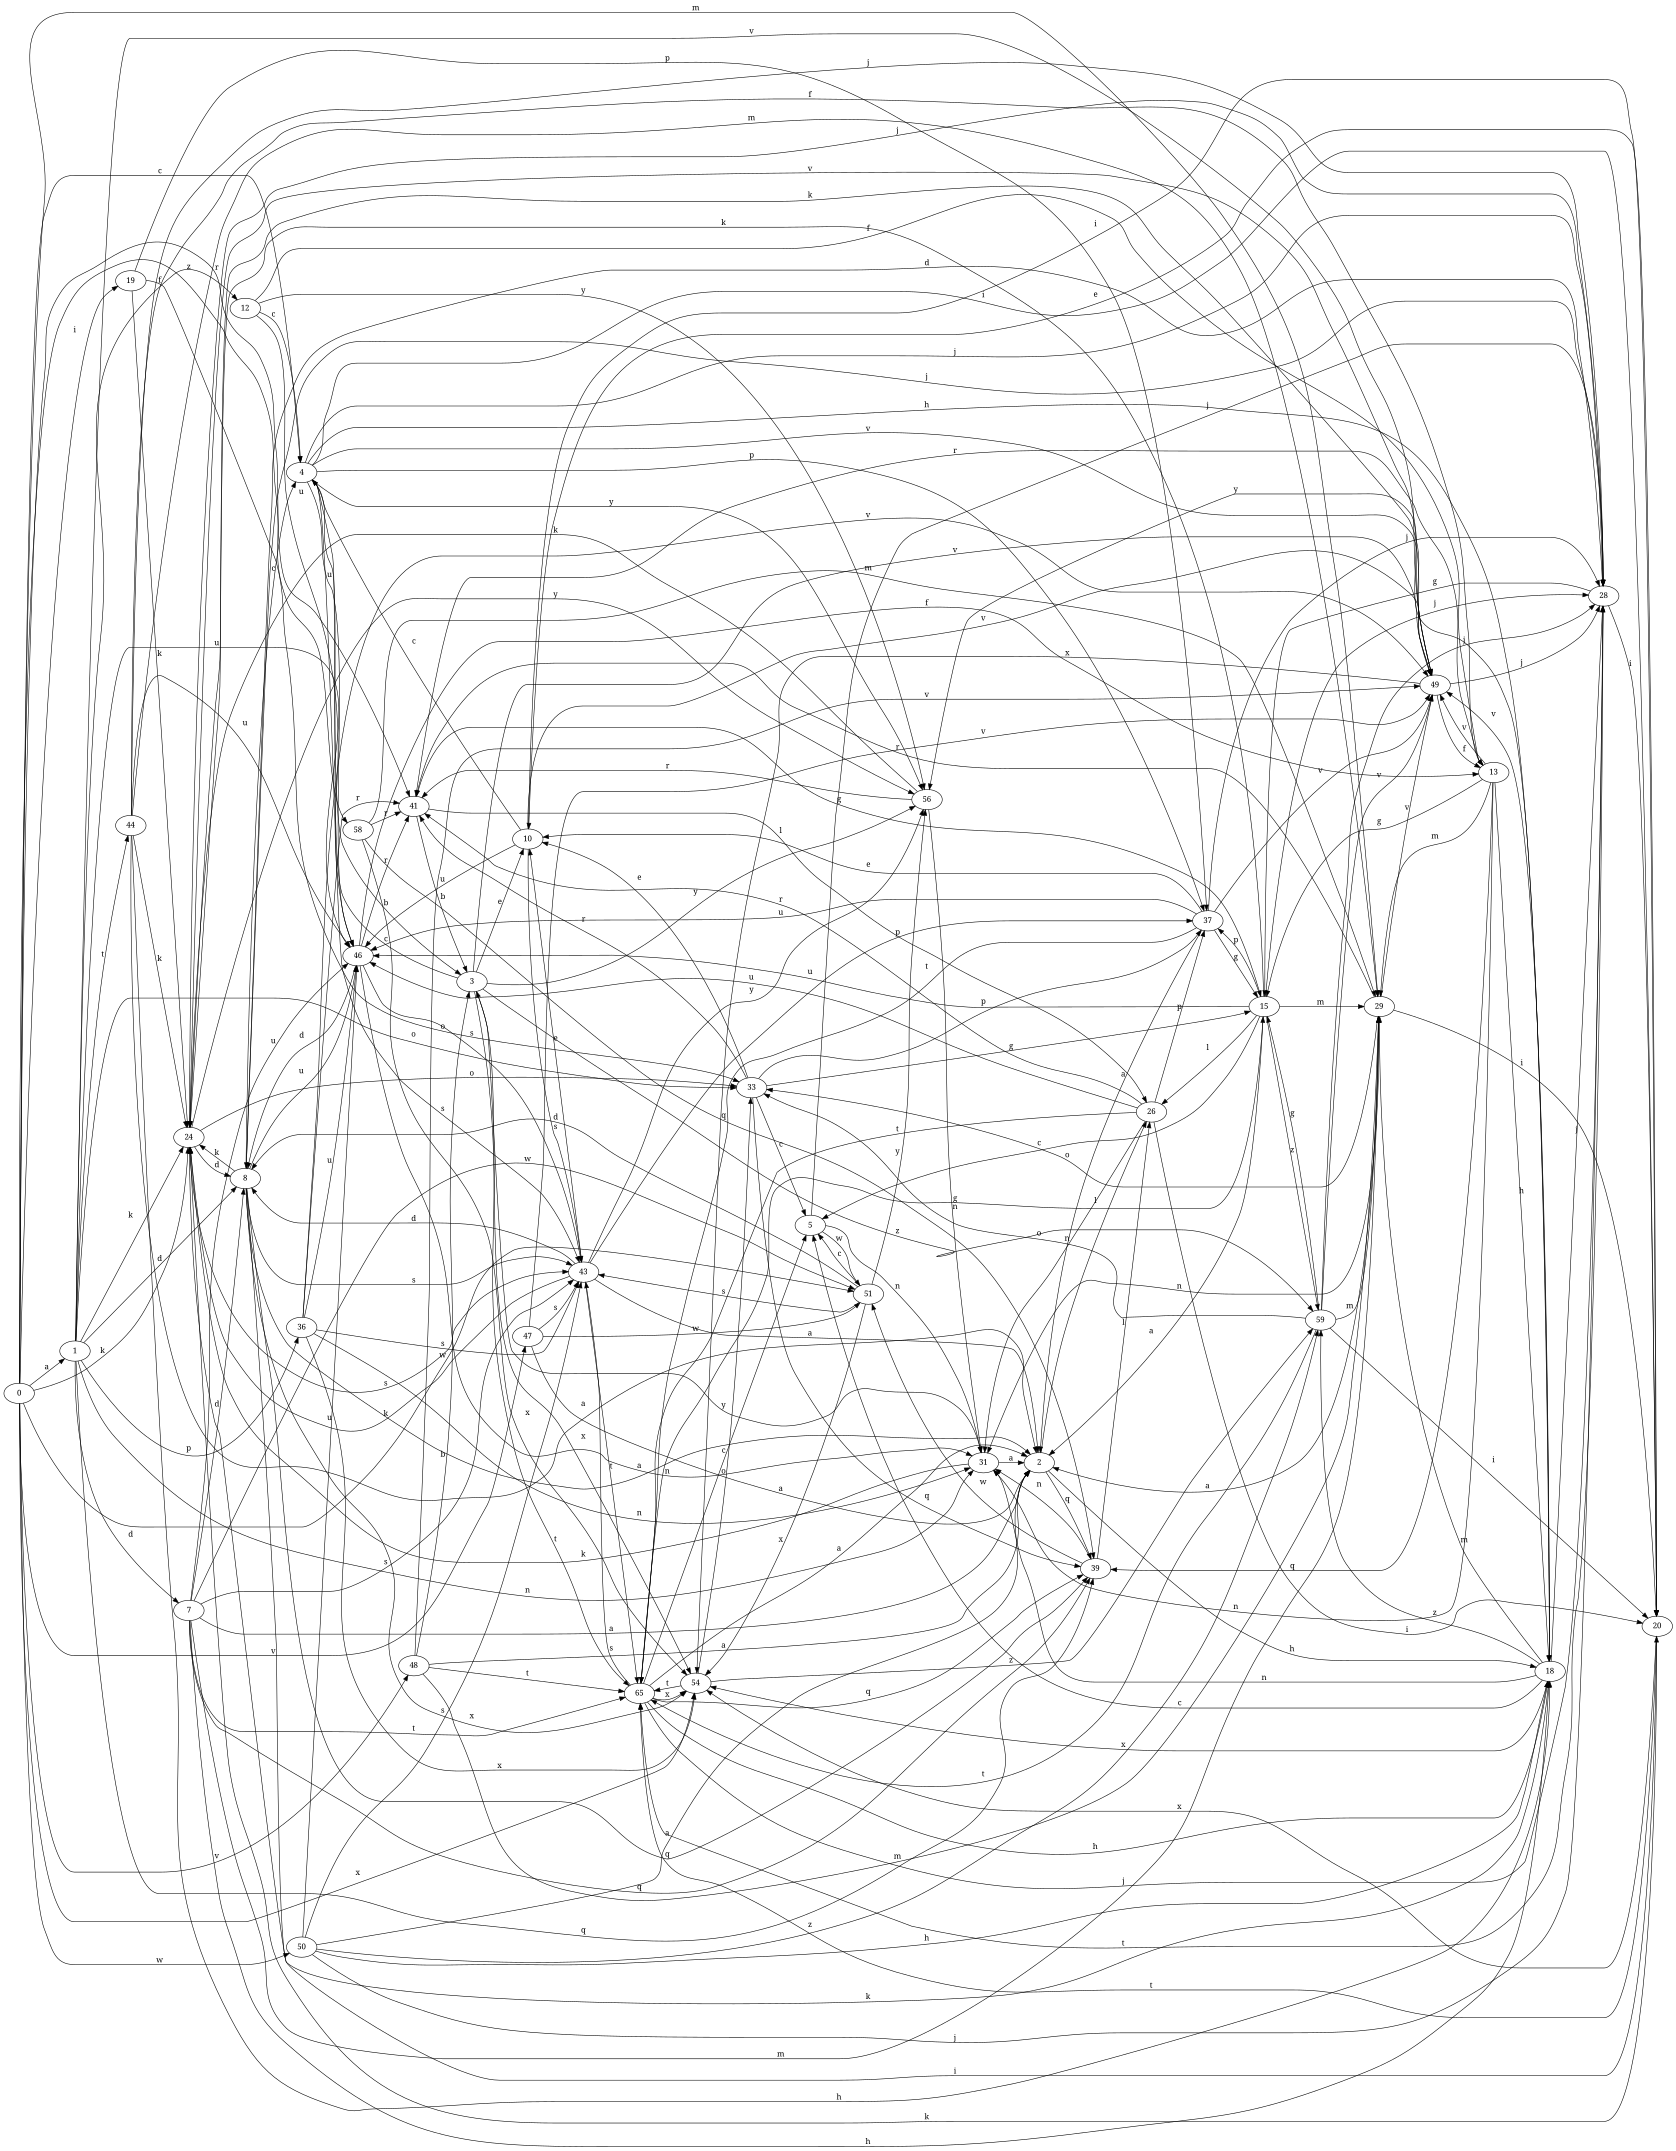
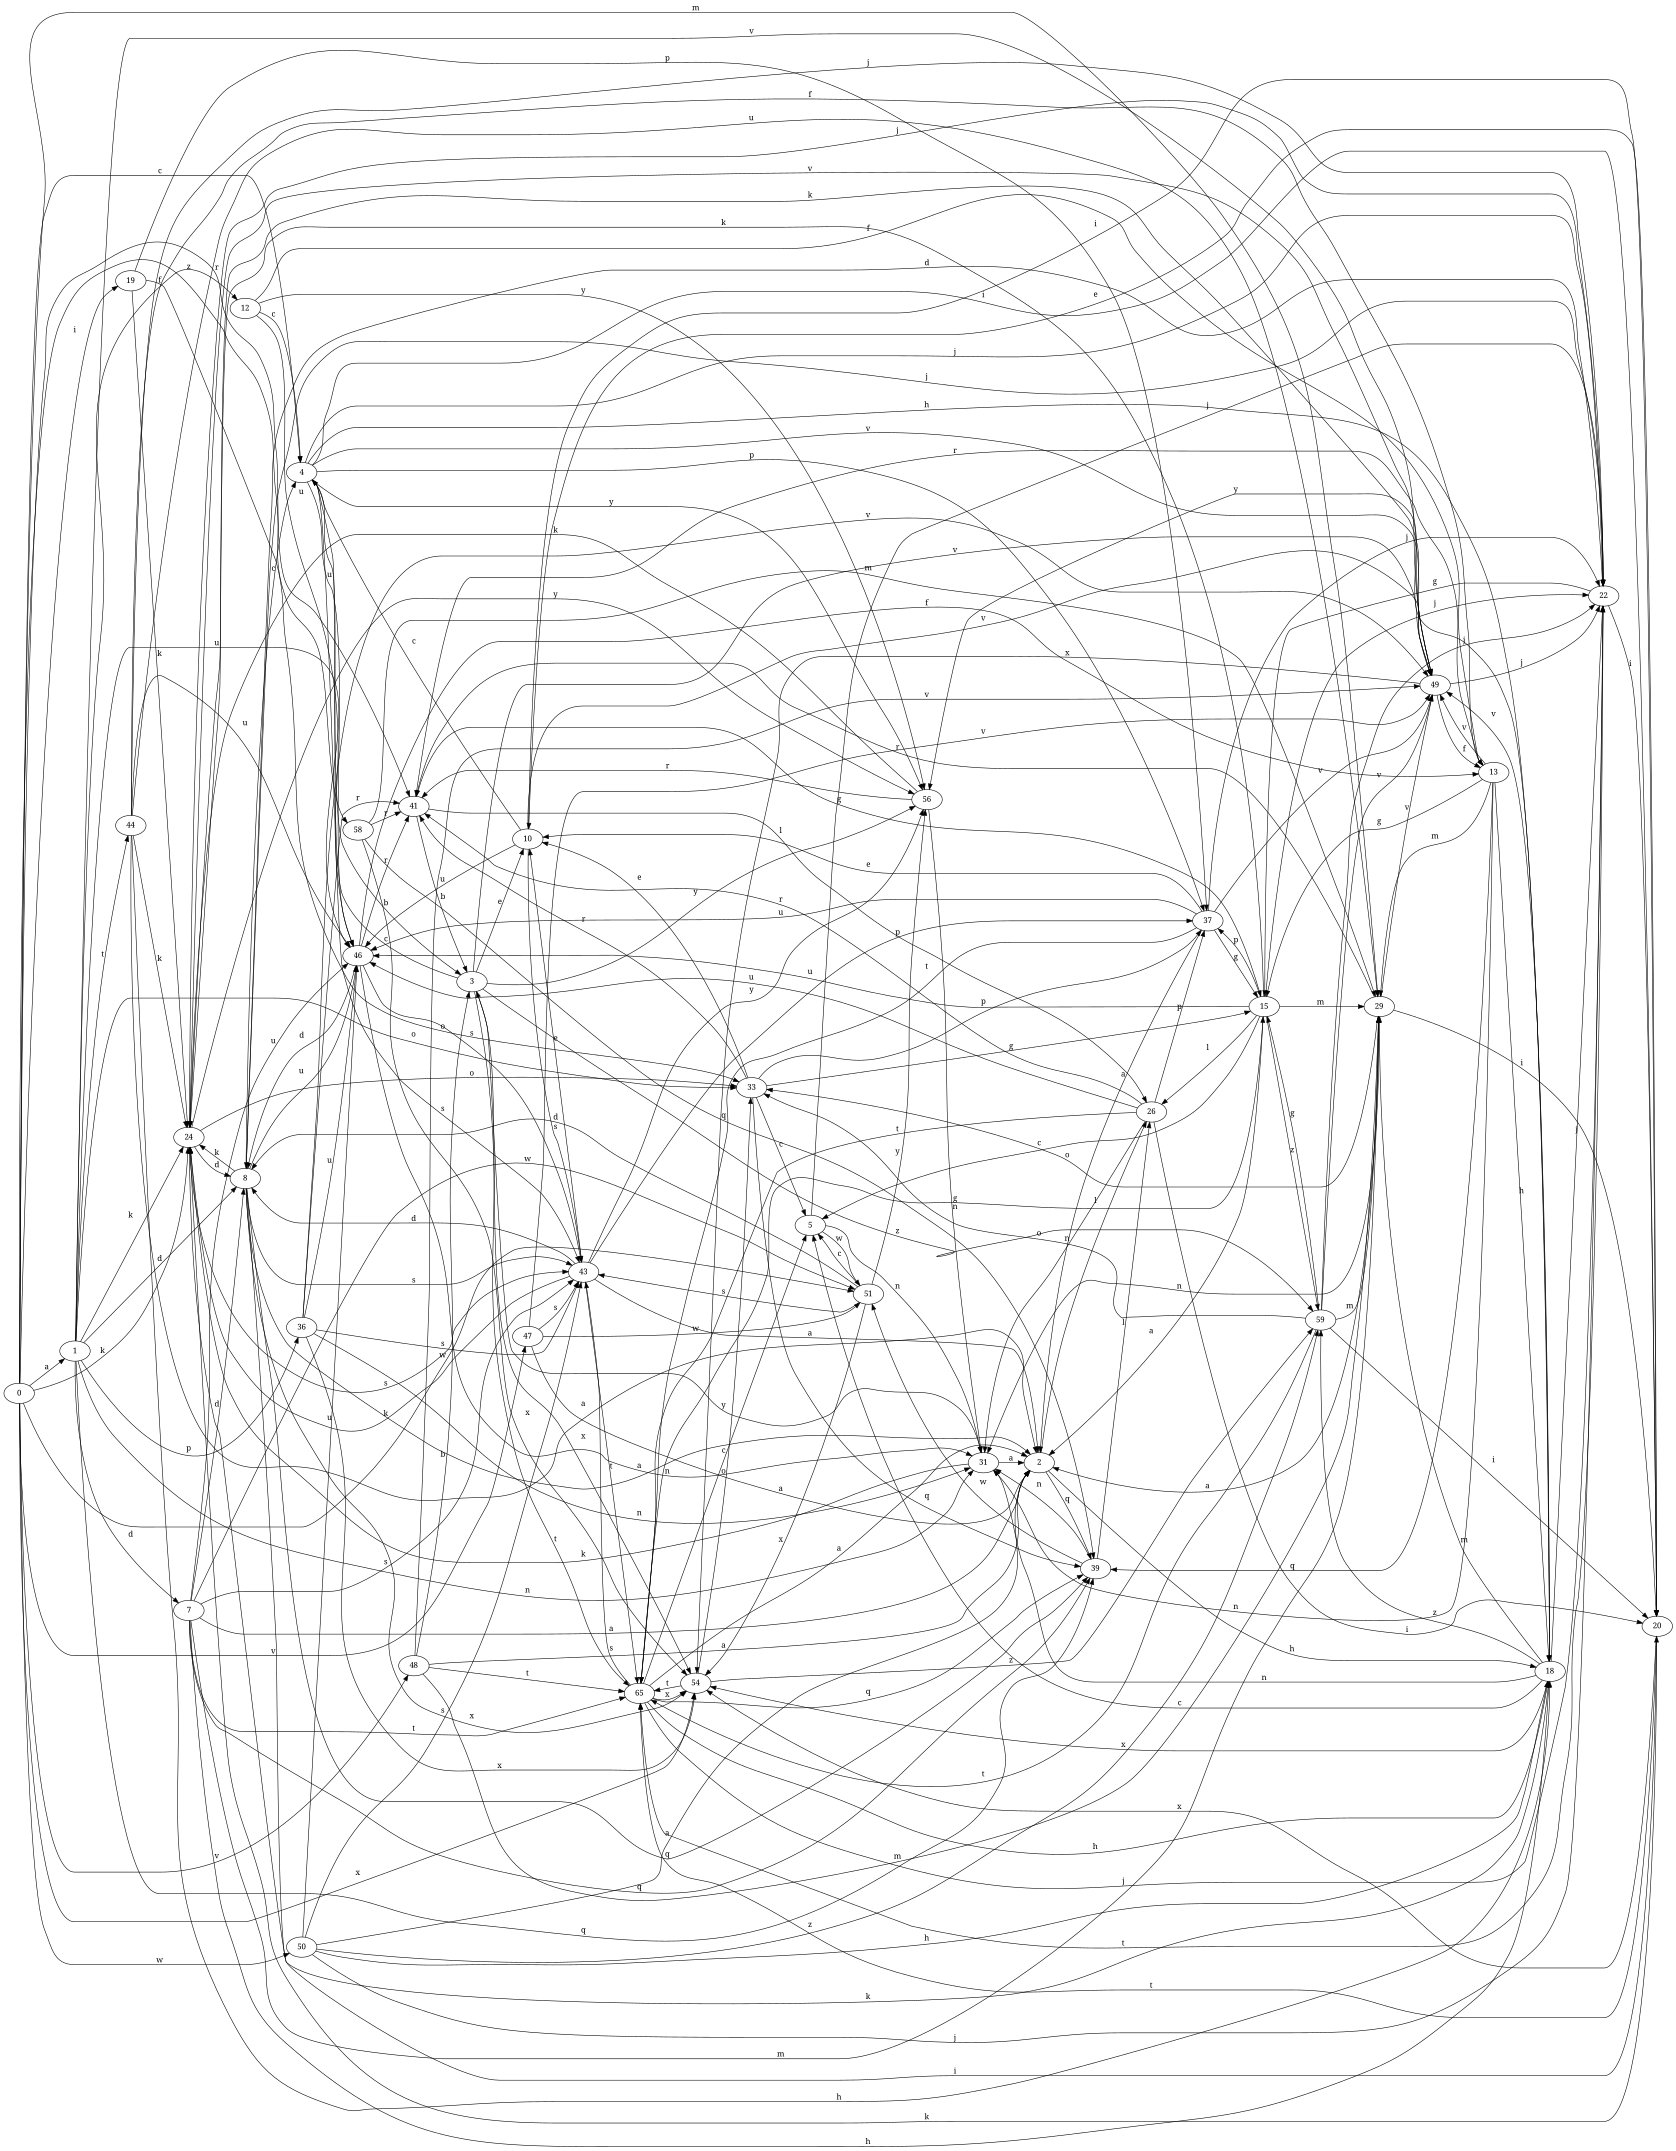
edge "44" -> "29": label "m" -> "u"
node "28": label "28" -> "22"
